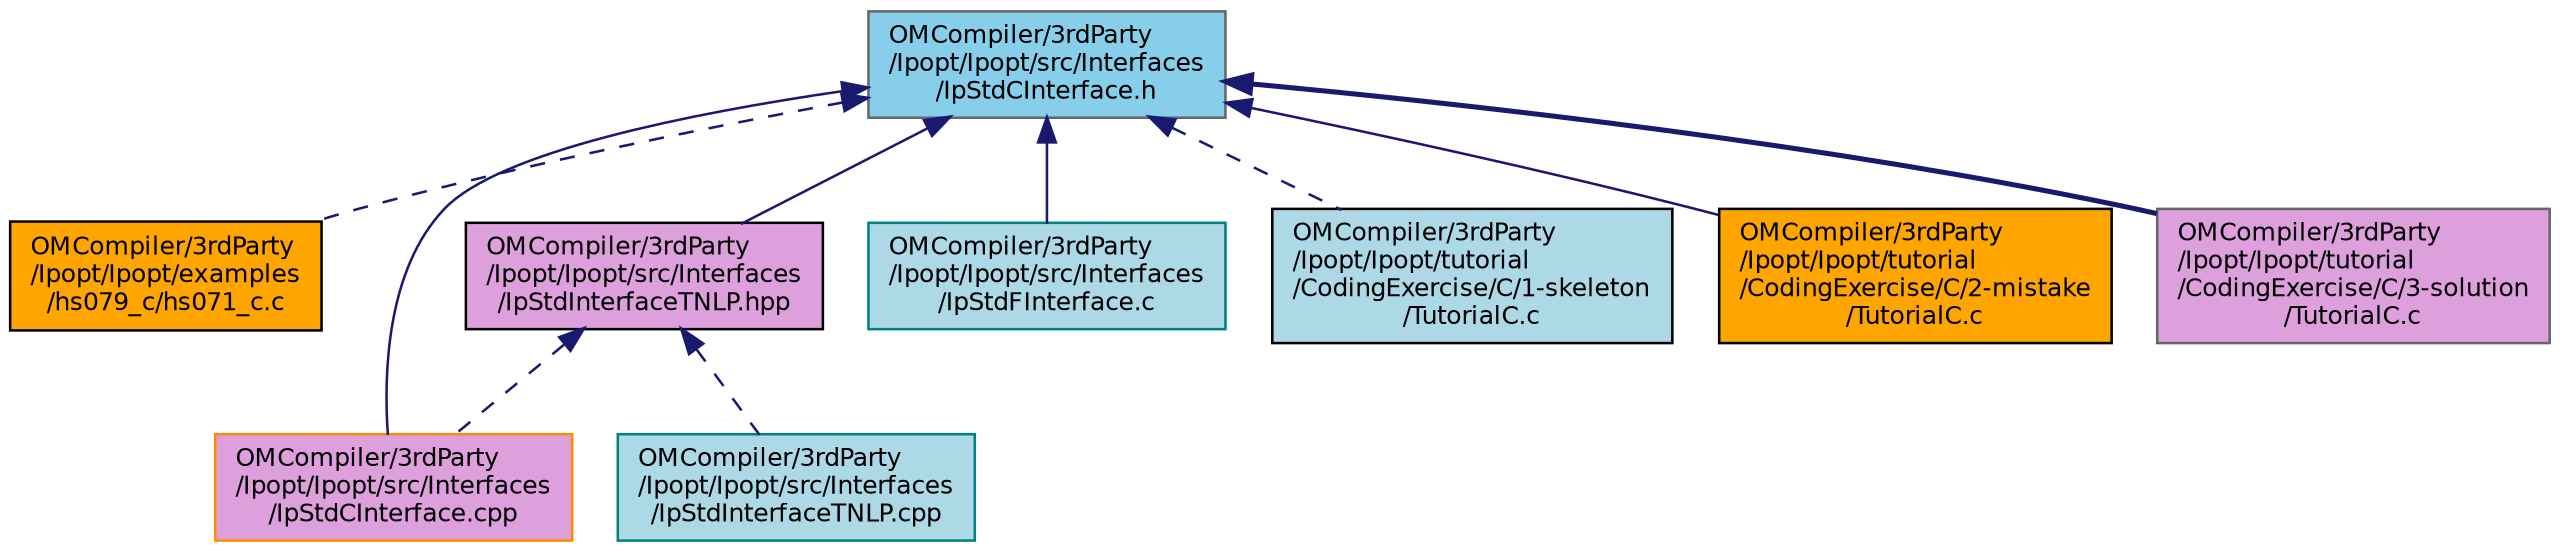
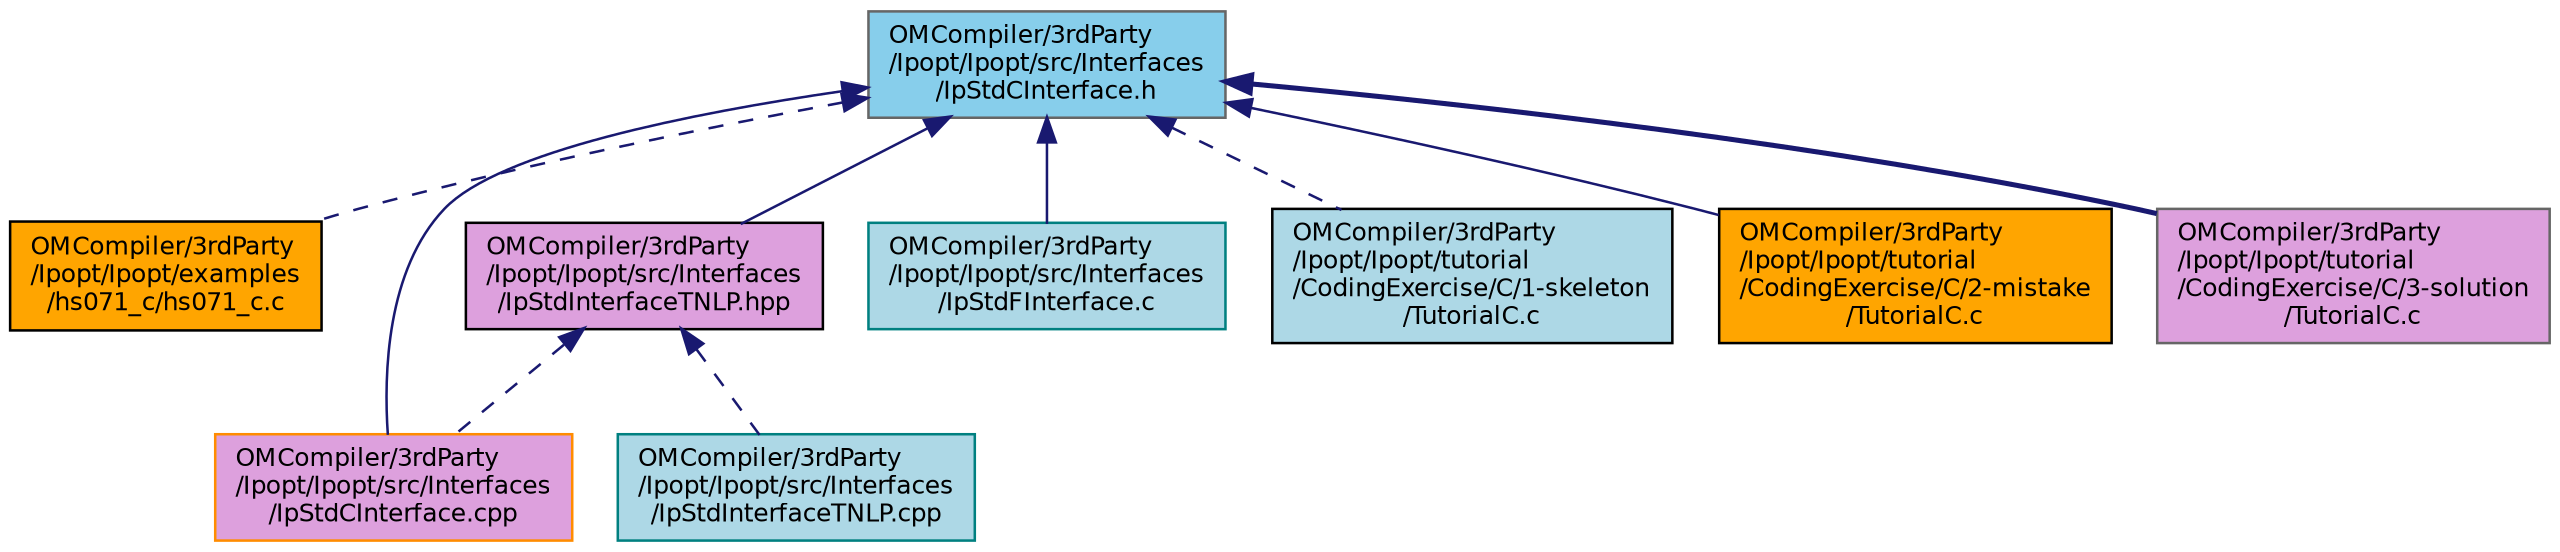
node "OMCompiler/3rdParty /Ipopt/Ipopt/examples /hs079_c/hs071_c.c": label "OMCompiler/3rdParty /Ipopt/Ipopt/examples /hs079_c/hs071_c.c" -> "OMCompiler/3rdParty /Ipopt/Ipopt/examples /hs071_c/hs071_c.c"
